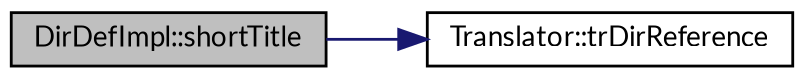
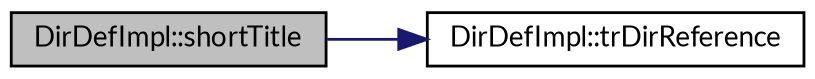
node "Translator::trDirReference": label "Translator::trDirReference" -> "DirDefImpl::trDirReference"
